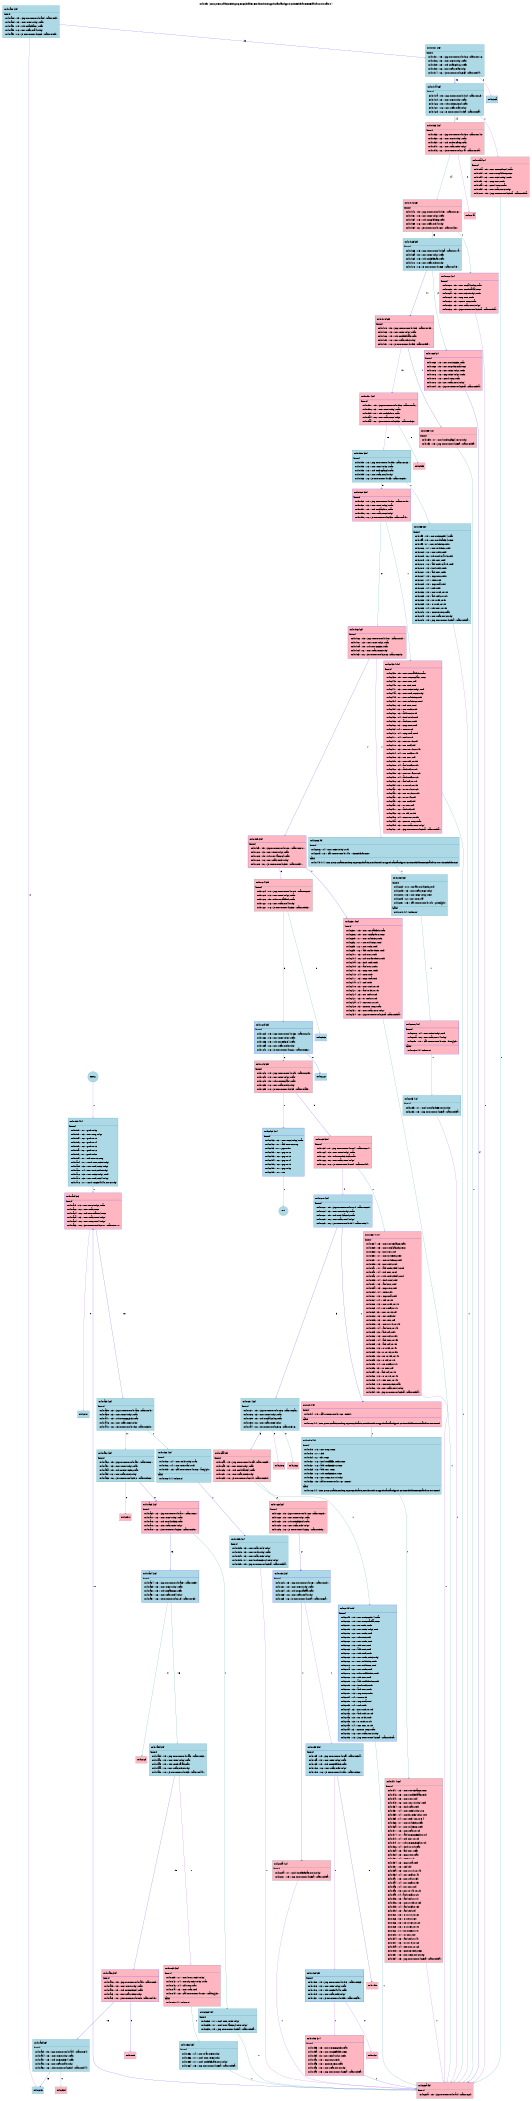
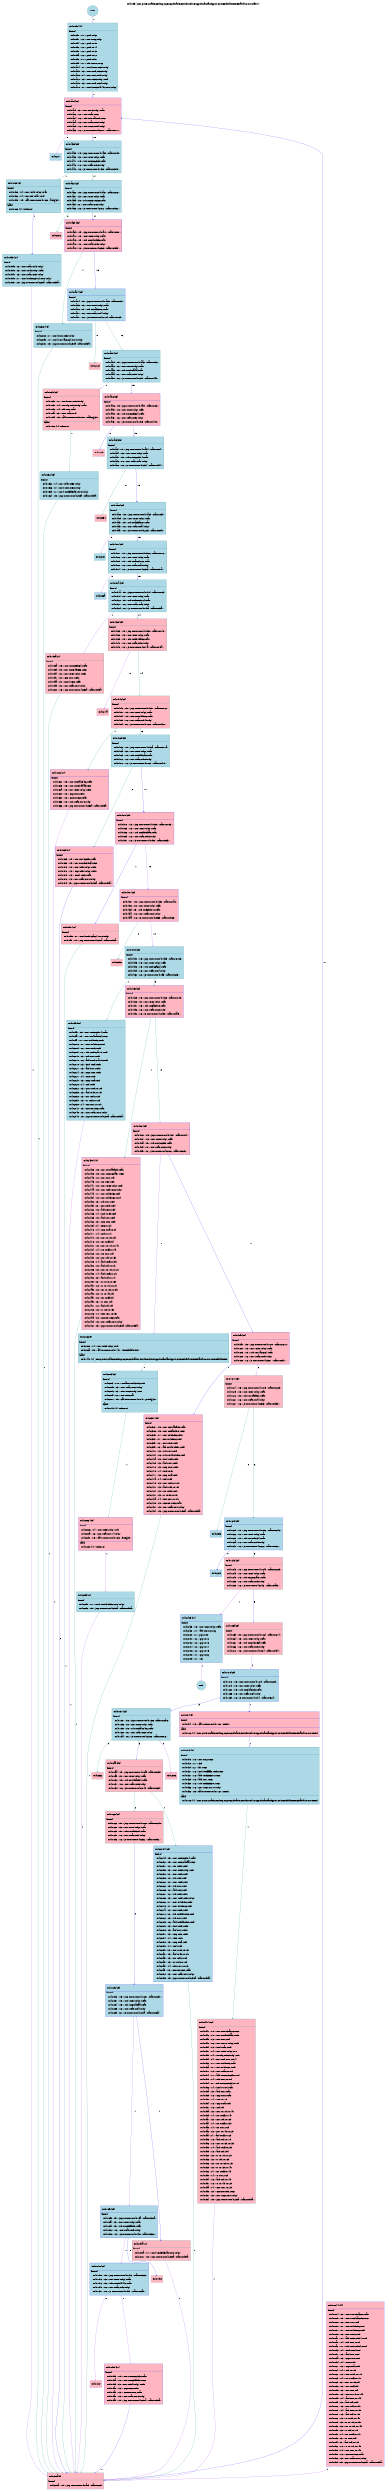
node "Entry": label "Entry" -> "Users"
edge "0x401c5f [25]" -> "0x401e84 [144]": removed, label "1"
edge "0x401acf [25]" -> "0x4022cb": now "0x401acf [25]" -> "0x401ae8 [25]"
